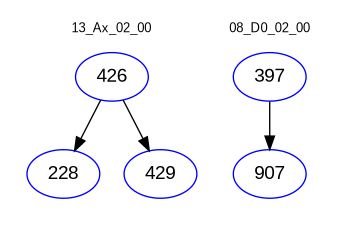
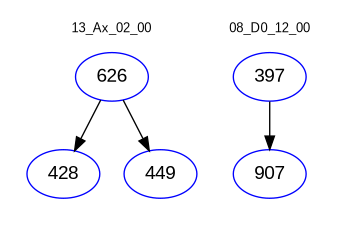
cluster "08_D0_02_00": label "08_D0_02_00" -> "08_D0_12_00"
node "426": label "426" -> "626"
node "228": label "228" -> "428"
node "429": label "429" -> "449"
